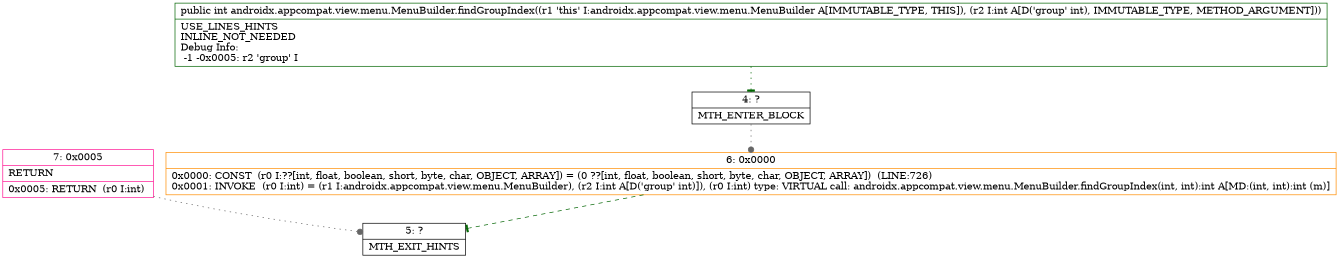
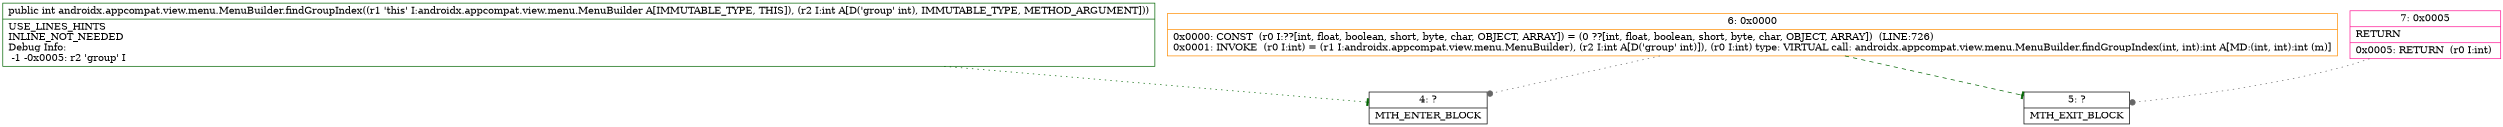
edge "4: ?" -> "6: 0x0000": reversed
node "5: ?": text "MTH_EXIT_HINTS" -> "MTH_EXIT_BLOCK"
